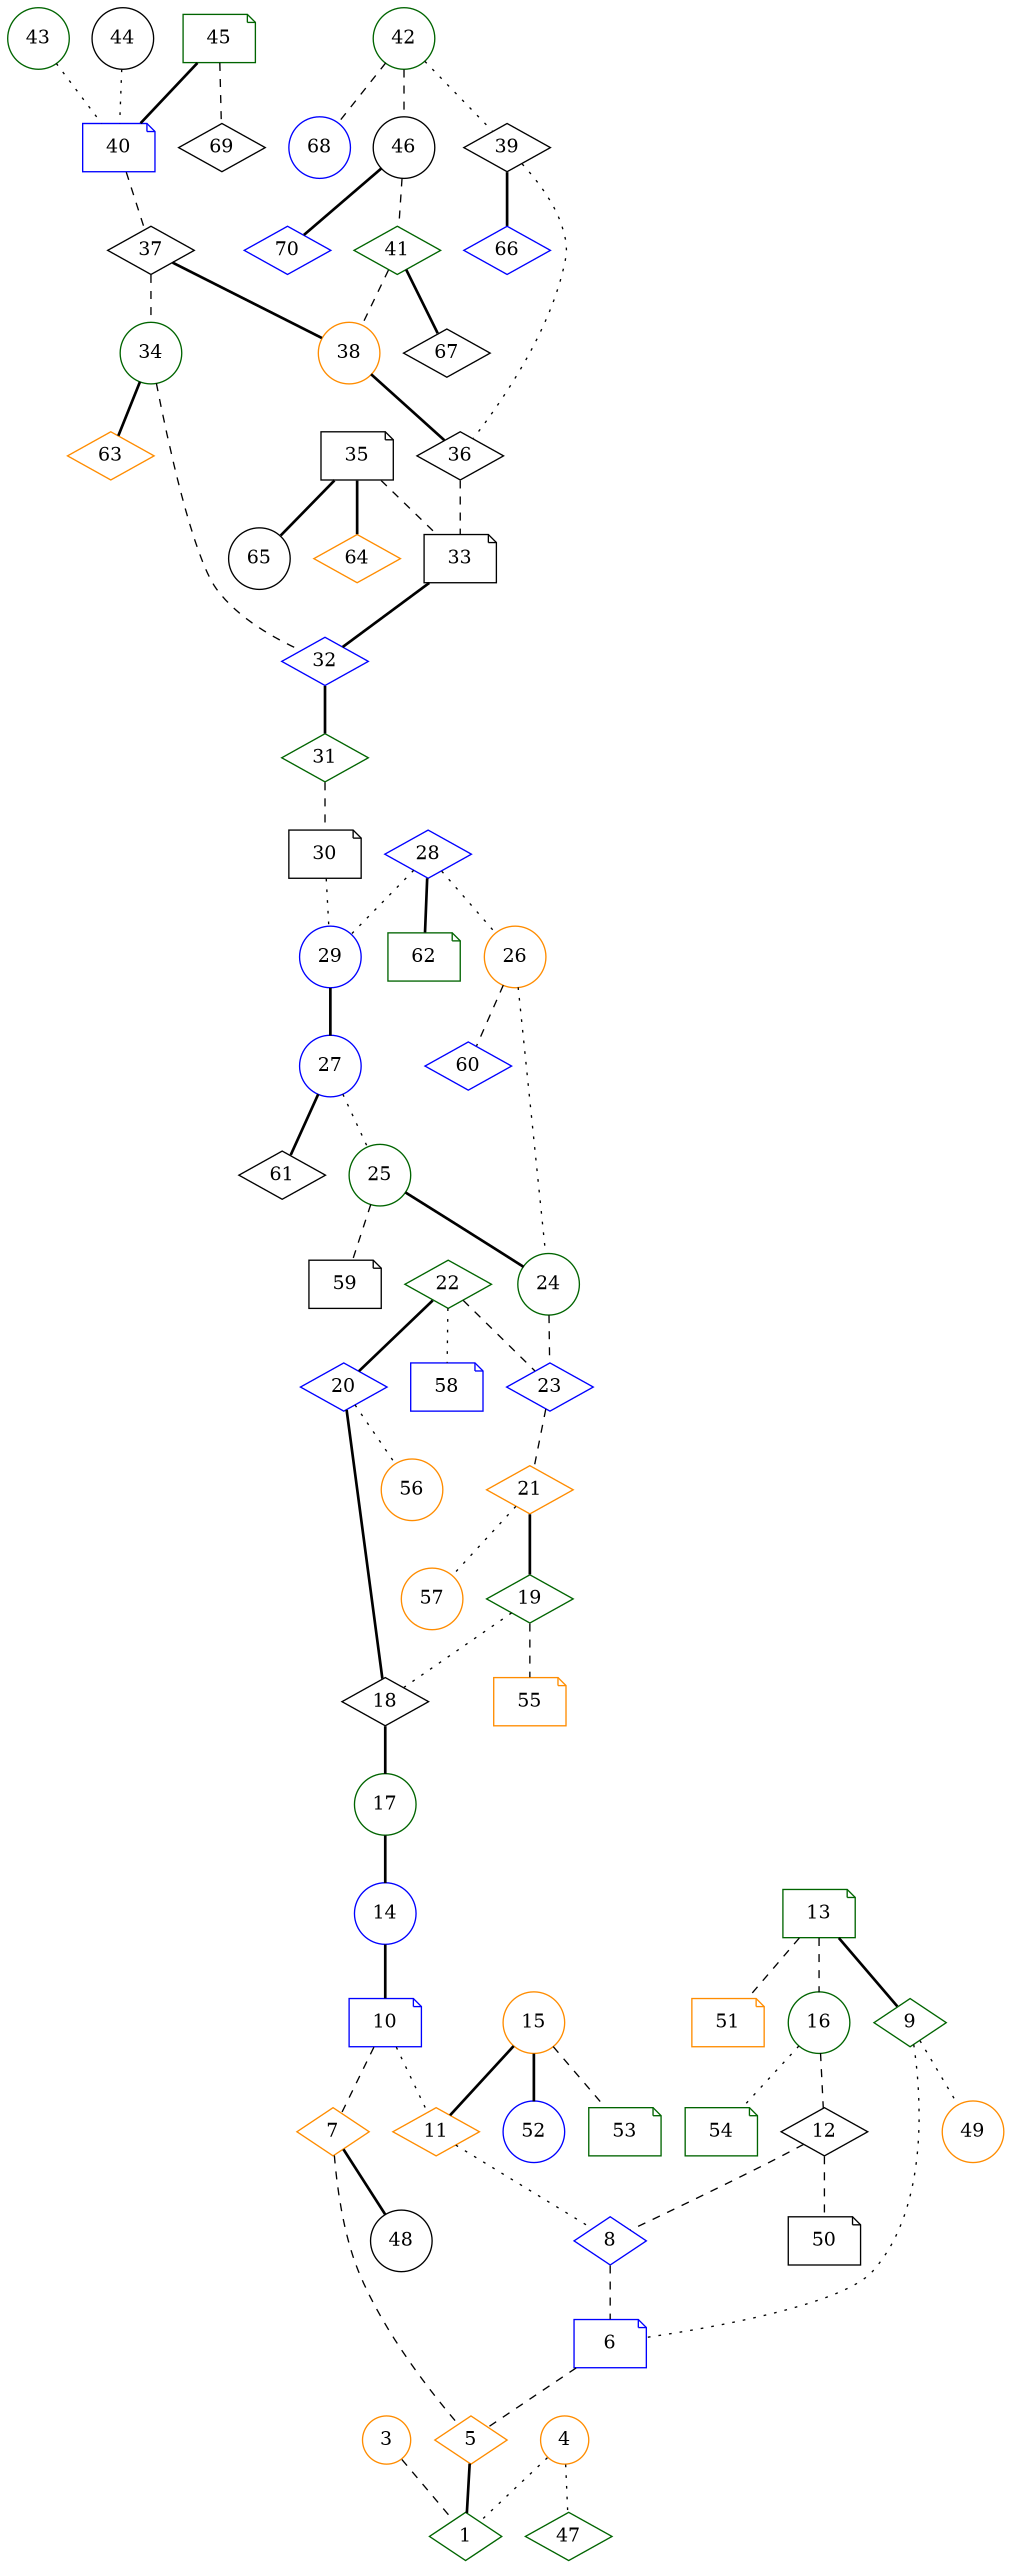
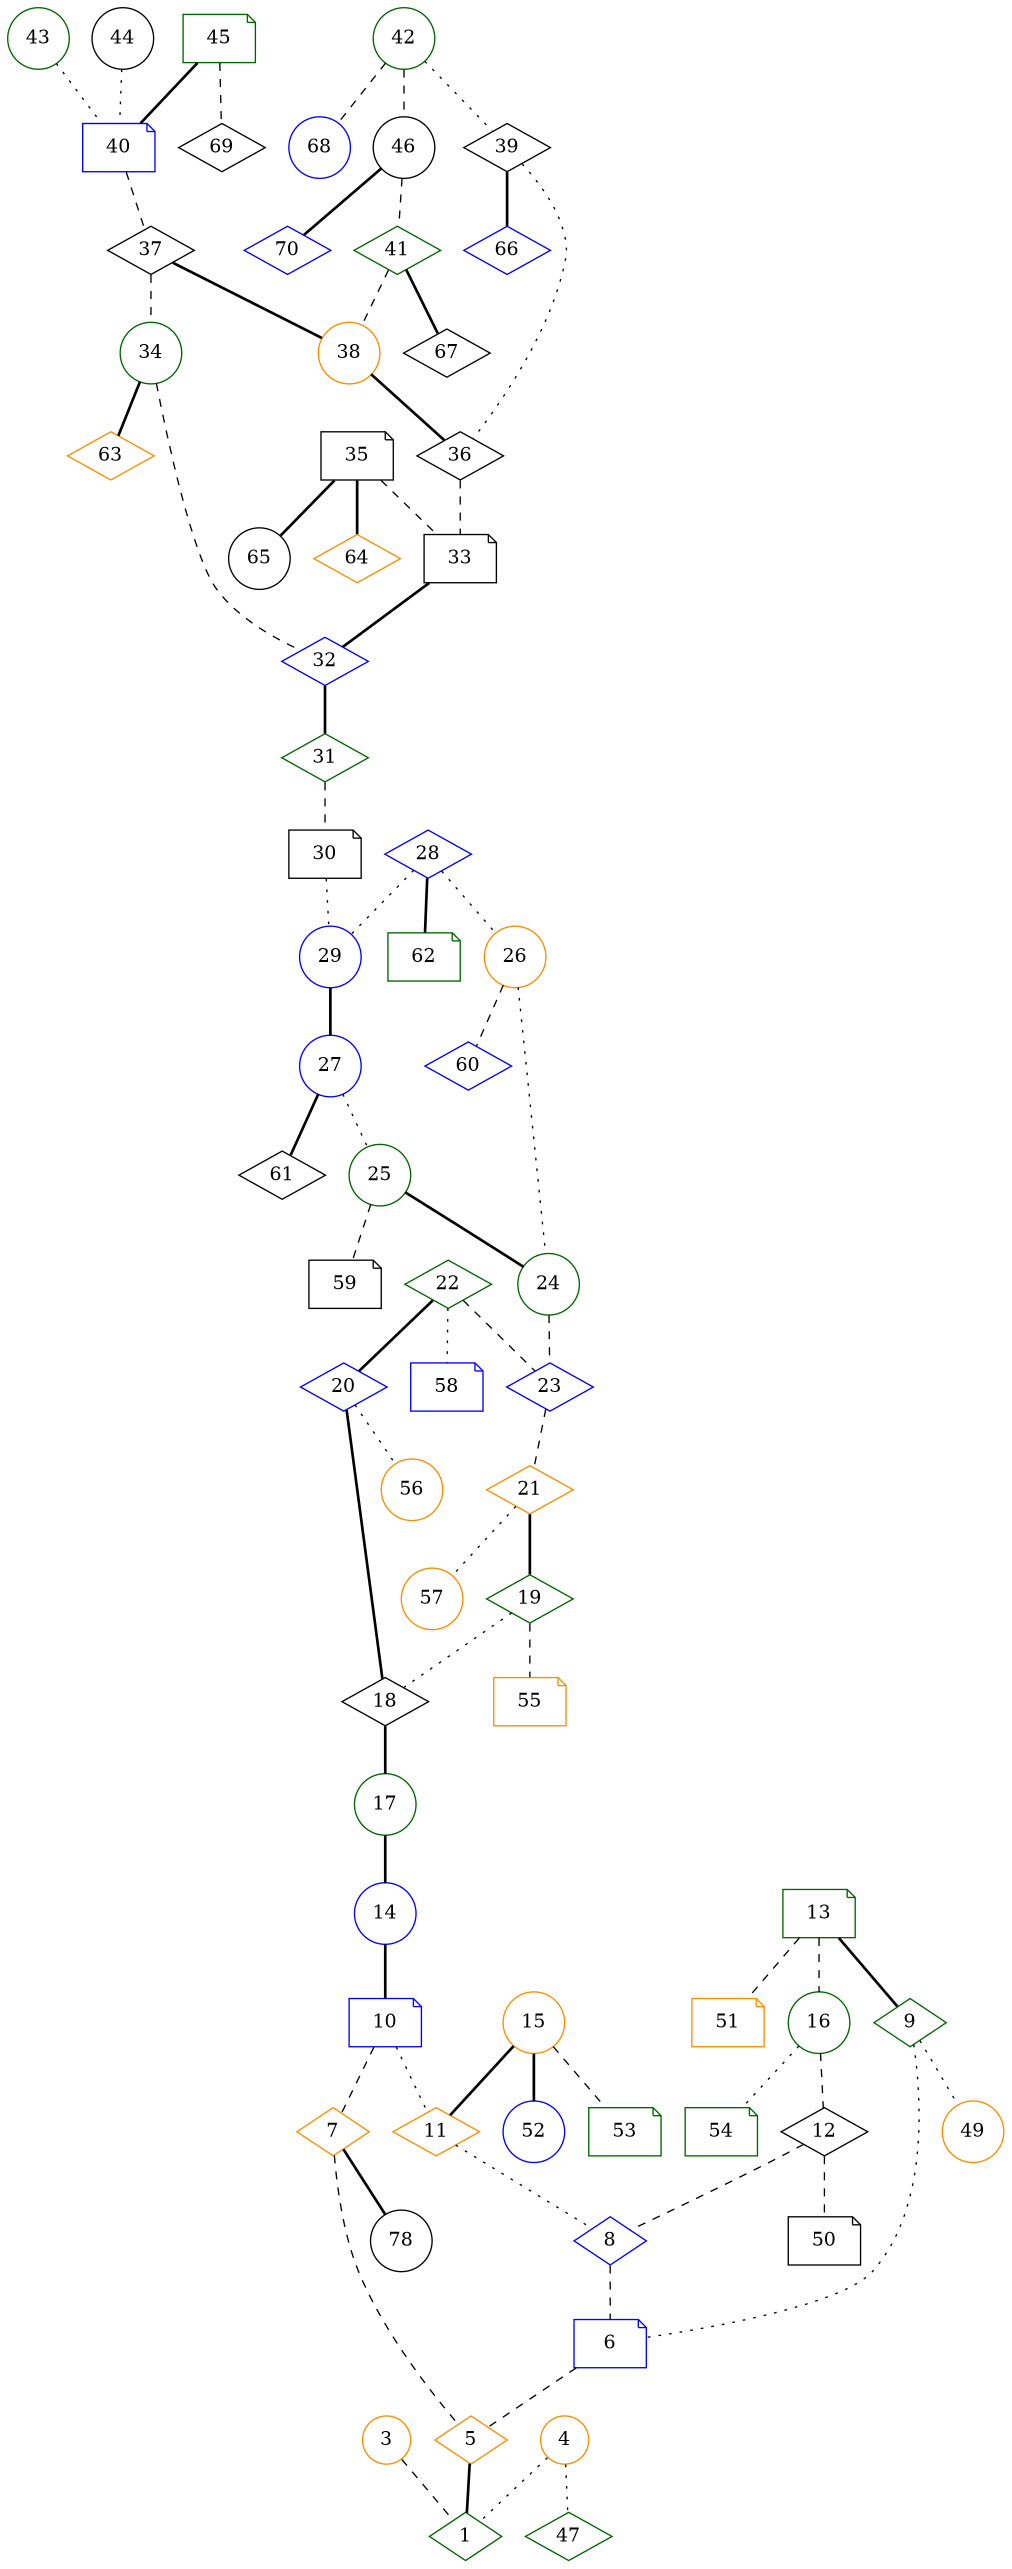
node "48": label "48" -> "78"
